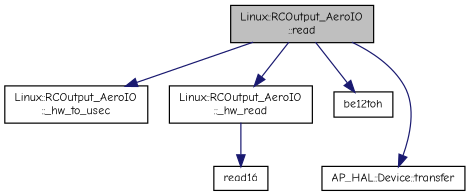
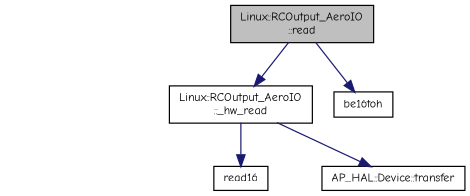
edge "Linux::RCOutput_AeroIO ::read" -> "AP_HAL::Device::transfer": now "Linux::RCOutput_AeroIO ::_hw_read" -> "AP_HAL::Device::transfer"
node "Linux::RCOutput_AeroIO ::_hw_to_usec": removed
node "be12toh": label "be12toh" -> "be16toh"
